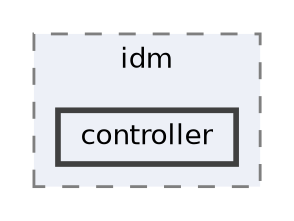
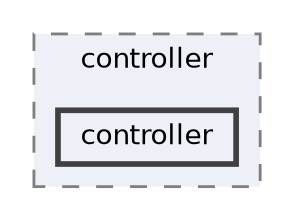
cluster "idm": label "idm" -> "controller"
